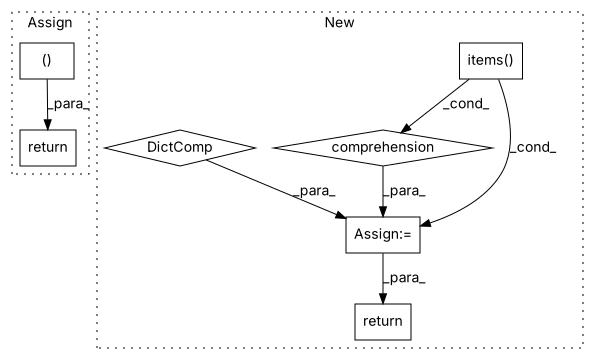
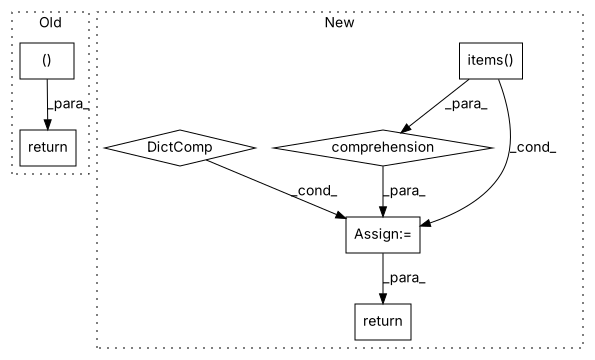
cluster "Assign": label "Assign" -> "Old"
edge "items()" -> "comprehension": label "_cond_" -> "_para_"
edge "DictComp" -> "Assign:=": label "_para_" -> "_cond_"
